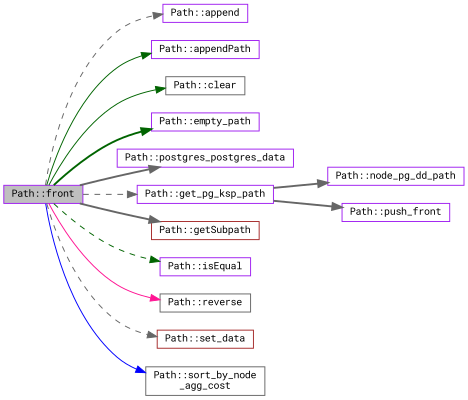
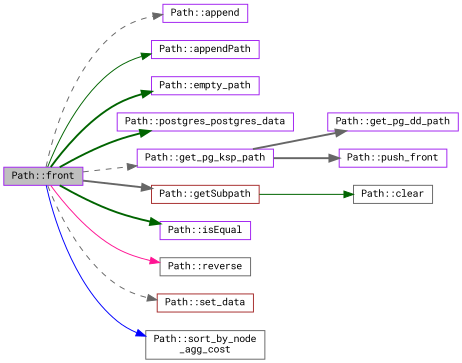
edge "Path::front" -> "Path::clear": now "Path::getSubpath" -> "Path::clear"
node "Path::node_pg_dd_path": label "Path::node_pg_dd_path" -> "Path::get_pg_dd_path"
edge "Path::front" -> "Path::postgres_postgres_data": color gray40 -> darkgreen
edge "Path::front" -> "Path::isEqual": style dashed -> bold
